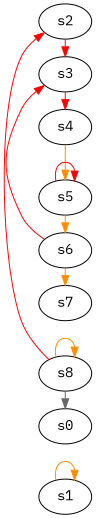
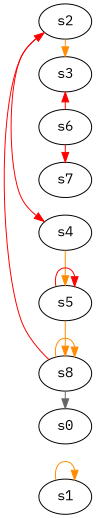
edge "s2" -> "s3": color red -> darkorange
edge "s3" -> "s4": now "s2" -> "s4"
edge "s5" -> "s6": now "s5" -> "s8"
edge "s6" -> "s7": color darkorange -> red
